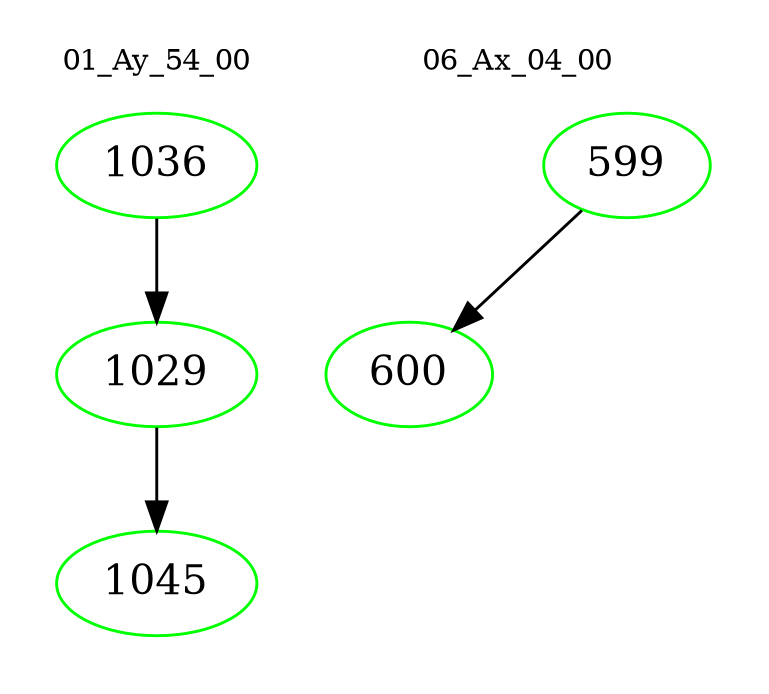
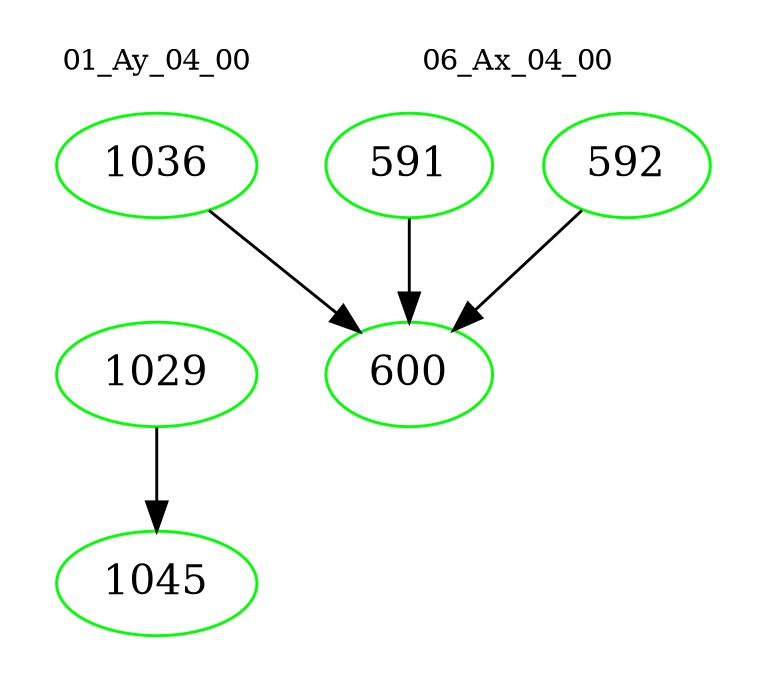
cluster "01_Ay_54_00": label "01_Ay_54_00" -> "01_Ay_04_00"
node "591": added
node "599": label "599" -> "592"
edge "1036" -> "1029": now "1036" -> "600"
